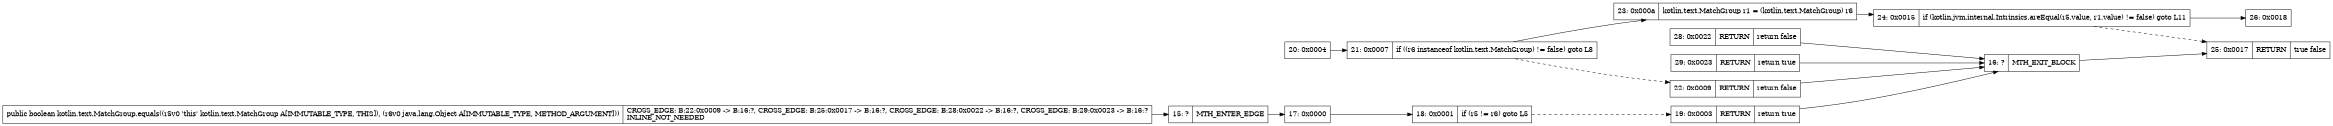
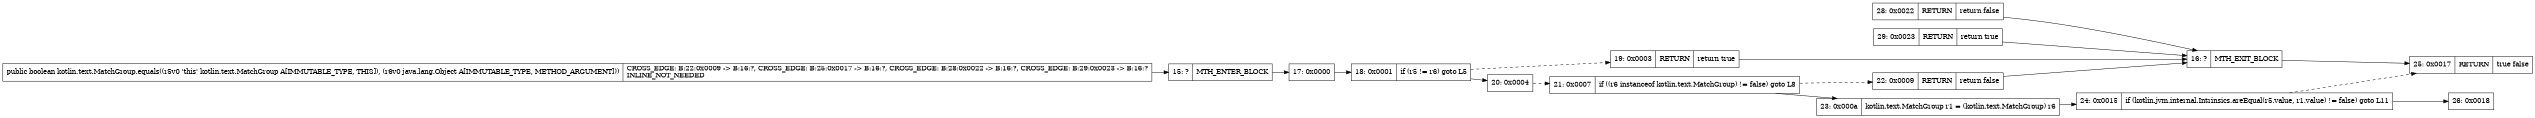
edge "20: 0x0004" -> "21: 0x0007": style solid -> dashed
edge "18: 0x0001" -> "20: 0x0004": added
node "15: ?": text "MTH_ENTER_EDGE" -> "MTH_ENTER_BLOCK"
